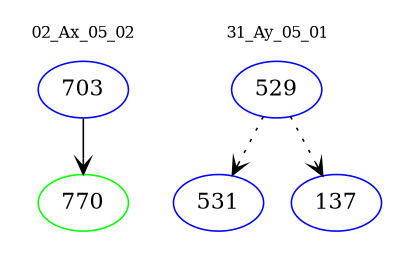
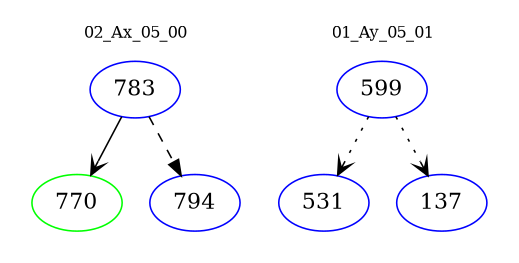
cluster "02_Ax_05_02": label "02_Ax_05_02" -> "02_Ax_05_00"
cluster "31_Ay_05_01": label "31_Ay_05_01" -> "01_Ay_05_01"
node "703": label "703" -> "783"
node "529": label "529" -> "599"
node "794": added
